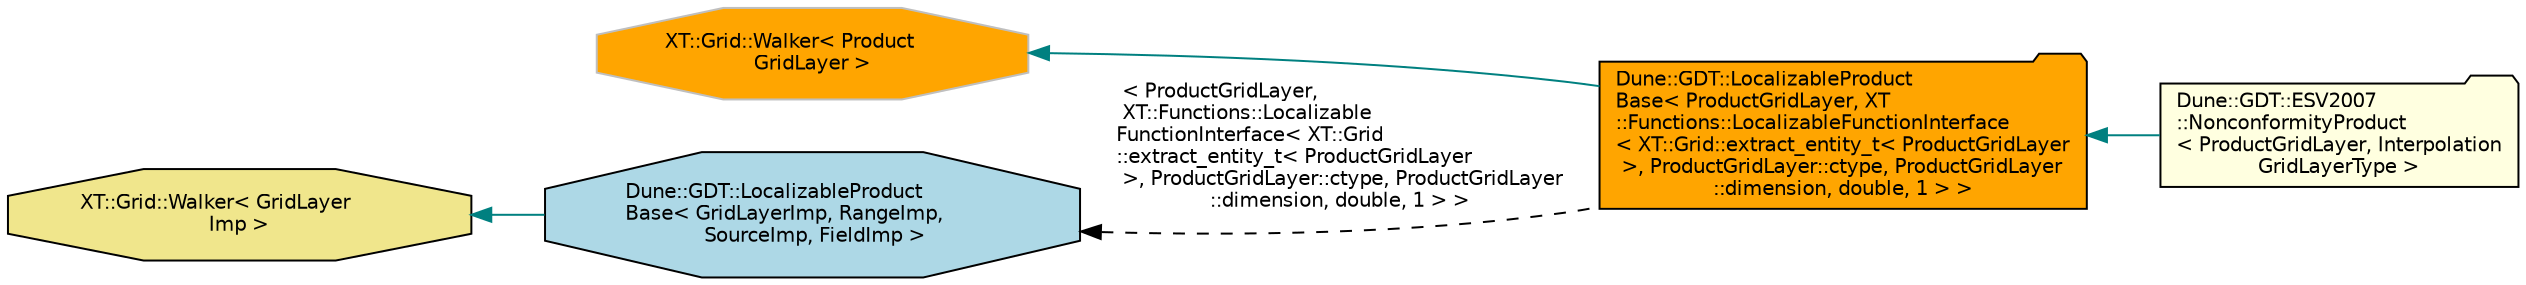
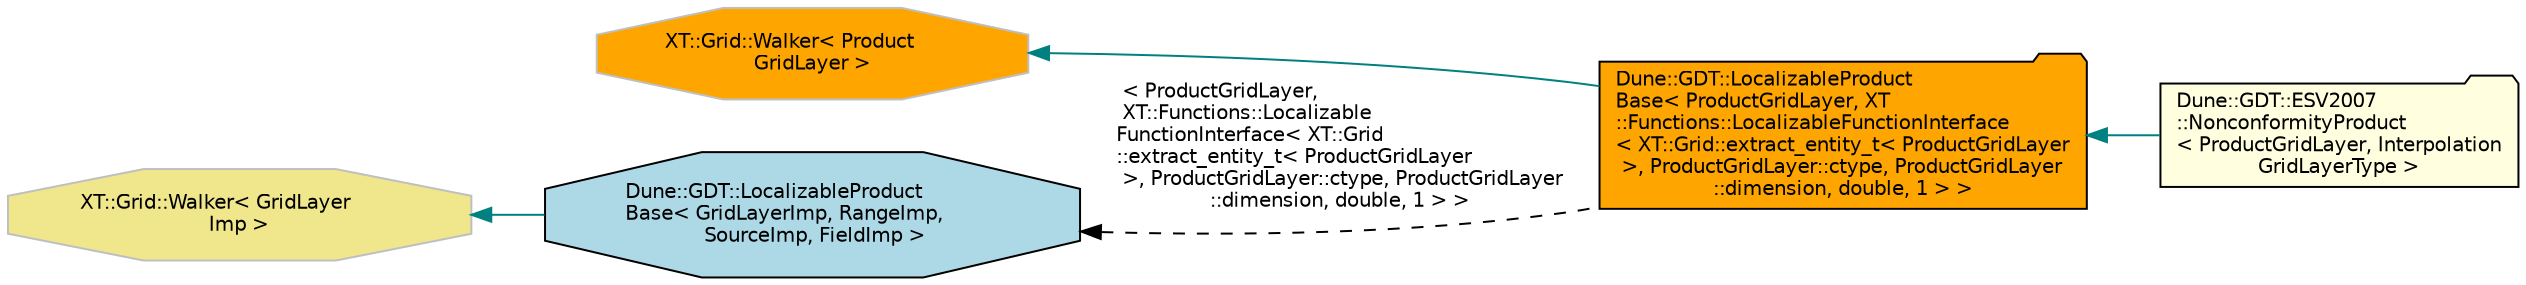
node "XT::Grid::Walker< GridLayer Imp >": color black -> grey75
